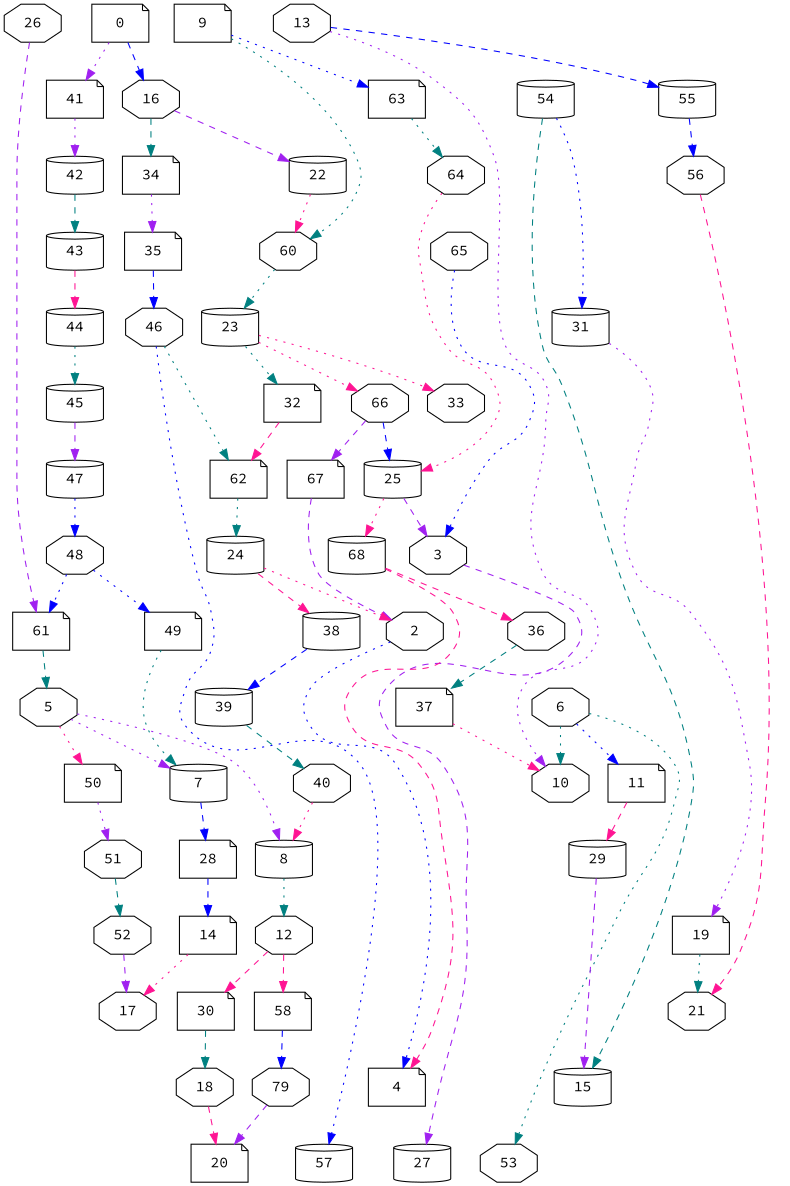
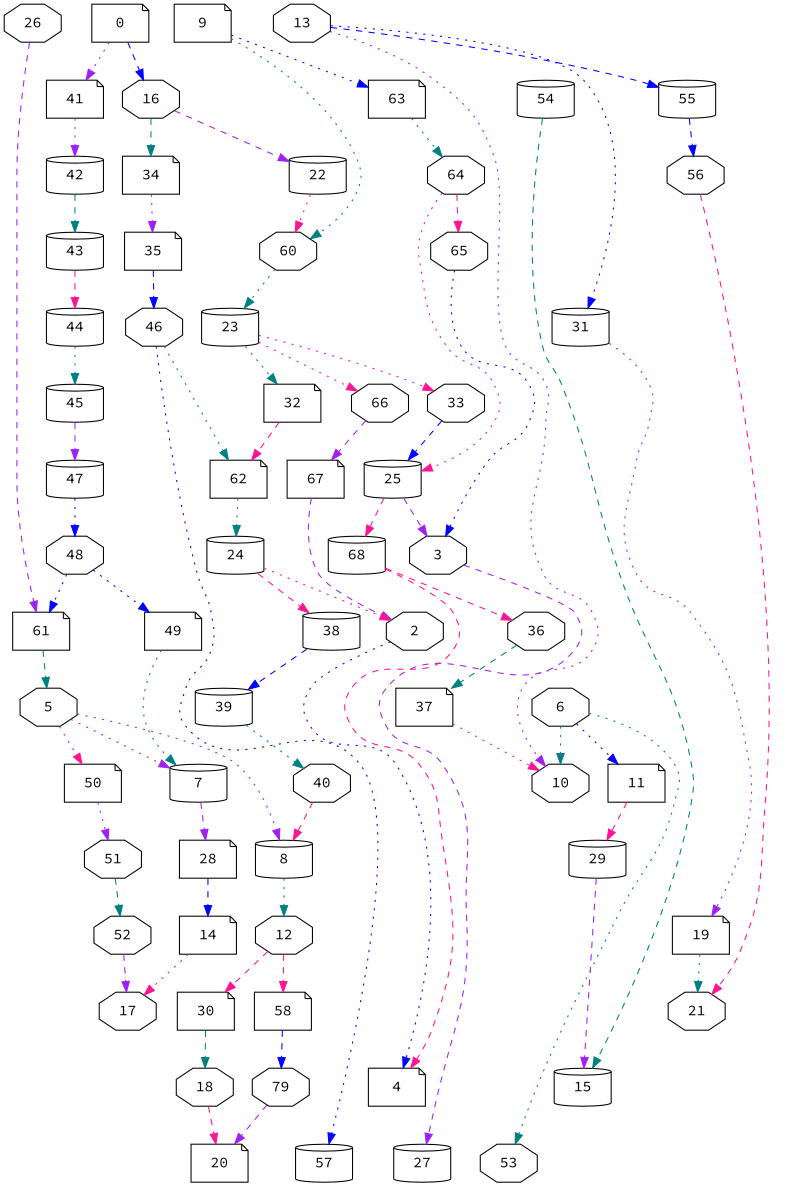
edge "54" -> "31": now "13" -> "31"
edge "64" -> "65": added
edge "66" -> "25": now "33" -> "25"
edge "25" -> "68": style dotted -> dashed
edge "39" -> "40": style dashed -> dotted
edge "7" -> "28": color blue -> purple
edge "40" -> "8": style dotted -> dashed
